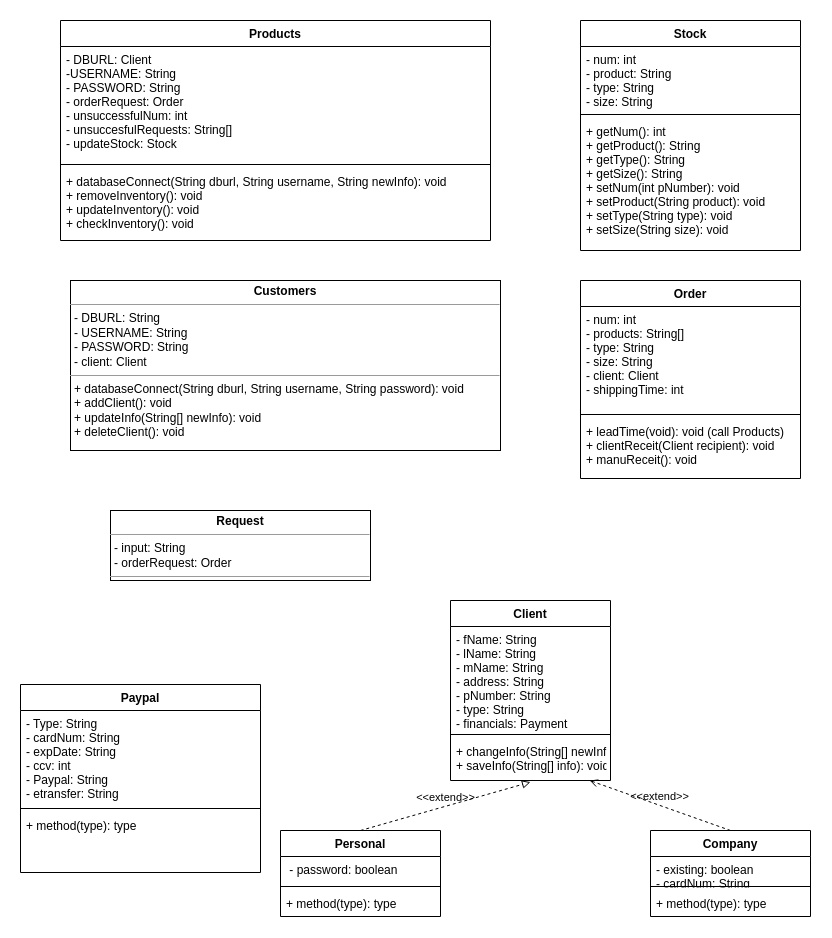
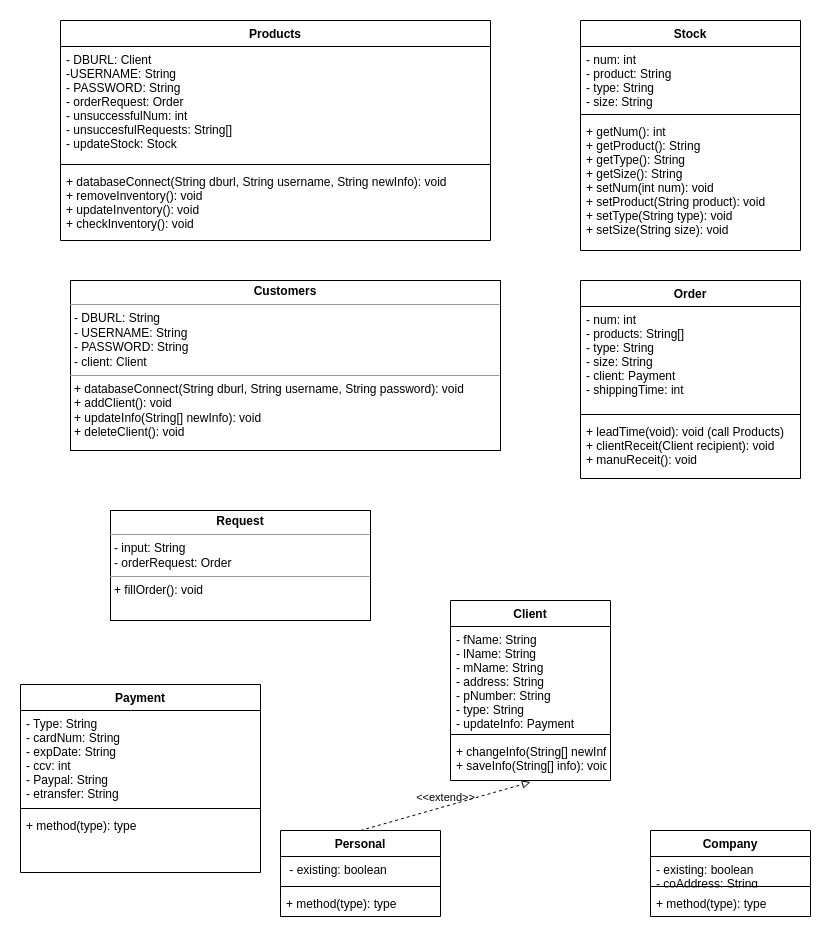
node "+ getNum(): int + getProduct(): String + getType(): String + getSize(): String + setNum(int pNumber): void + setProduct(String product): void + setType(String type): void + setSize(String size): void": label "+ getNum(): int + getProduct(): String + getType(): String + getSize(): String + setNum(int pNumber): void + setProduct(String product): void + setType(String type): void + setSize(String size): void" -> "+ getNum(): int + getProduct(): String + getType(): String + getSize(): String + setNum(int num): void + setProduct(String product): void + setType(String type): void + setSize(String size): void"
node "- num: int - products: String[] - type: String - size: String - client: Client - shippingTime: int": label "- num: int - products: String[] - type: String - size: String - client: Client - shippingTime: int" -> "- num: int - products: String[] - type: String - size: String - client: Payment - shippingTime: int"
node "Request - input: String - orderRequest: Order + fillOrder(): void": size 260x70 -> 260x110
node "- fName: String - lName: String - mName: String - address: String - pNumber: String - type: String - financials: Payment": label "- fName: String - lName: String - mName: String - address: String - pNumber: String - type: String - financials: Payment" -> "- fName: String - lName: String - mName: String - address: String - pNumber: String - type: String - updateInfo: Payment"
node "Paypal": label "Paypal" -> "Payment"
edge "Company" -> "+ changeInfo(String[] newInfo): void + saveInfo(String[] info): void": removed, label "<<extend>>"
node "- password: boolean": label "- password: boolean" -> "- existing: boolean"
node "- existing: boolean - cardNum: String - coPNumber: String - owner: String": label "- existing: boolean - cardNum: String - coPNumber: String - owner: String" -> "- existing: boolean - coAddress: String - coPNumber: String - owner: String"
